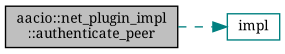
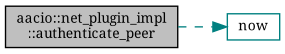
node "impl": label "impl" -> "now"
